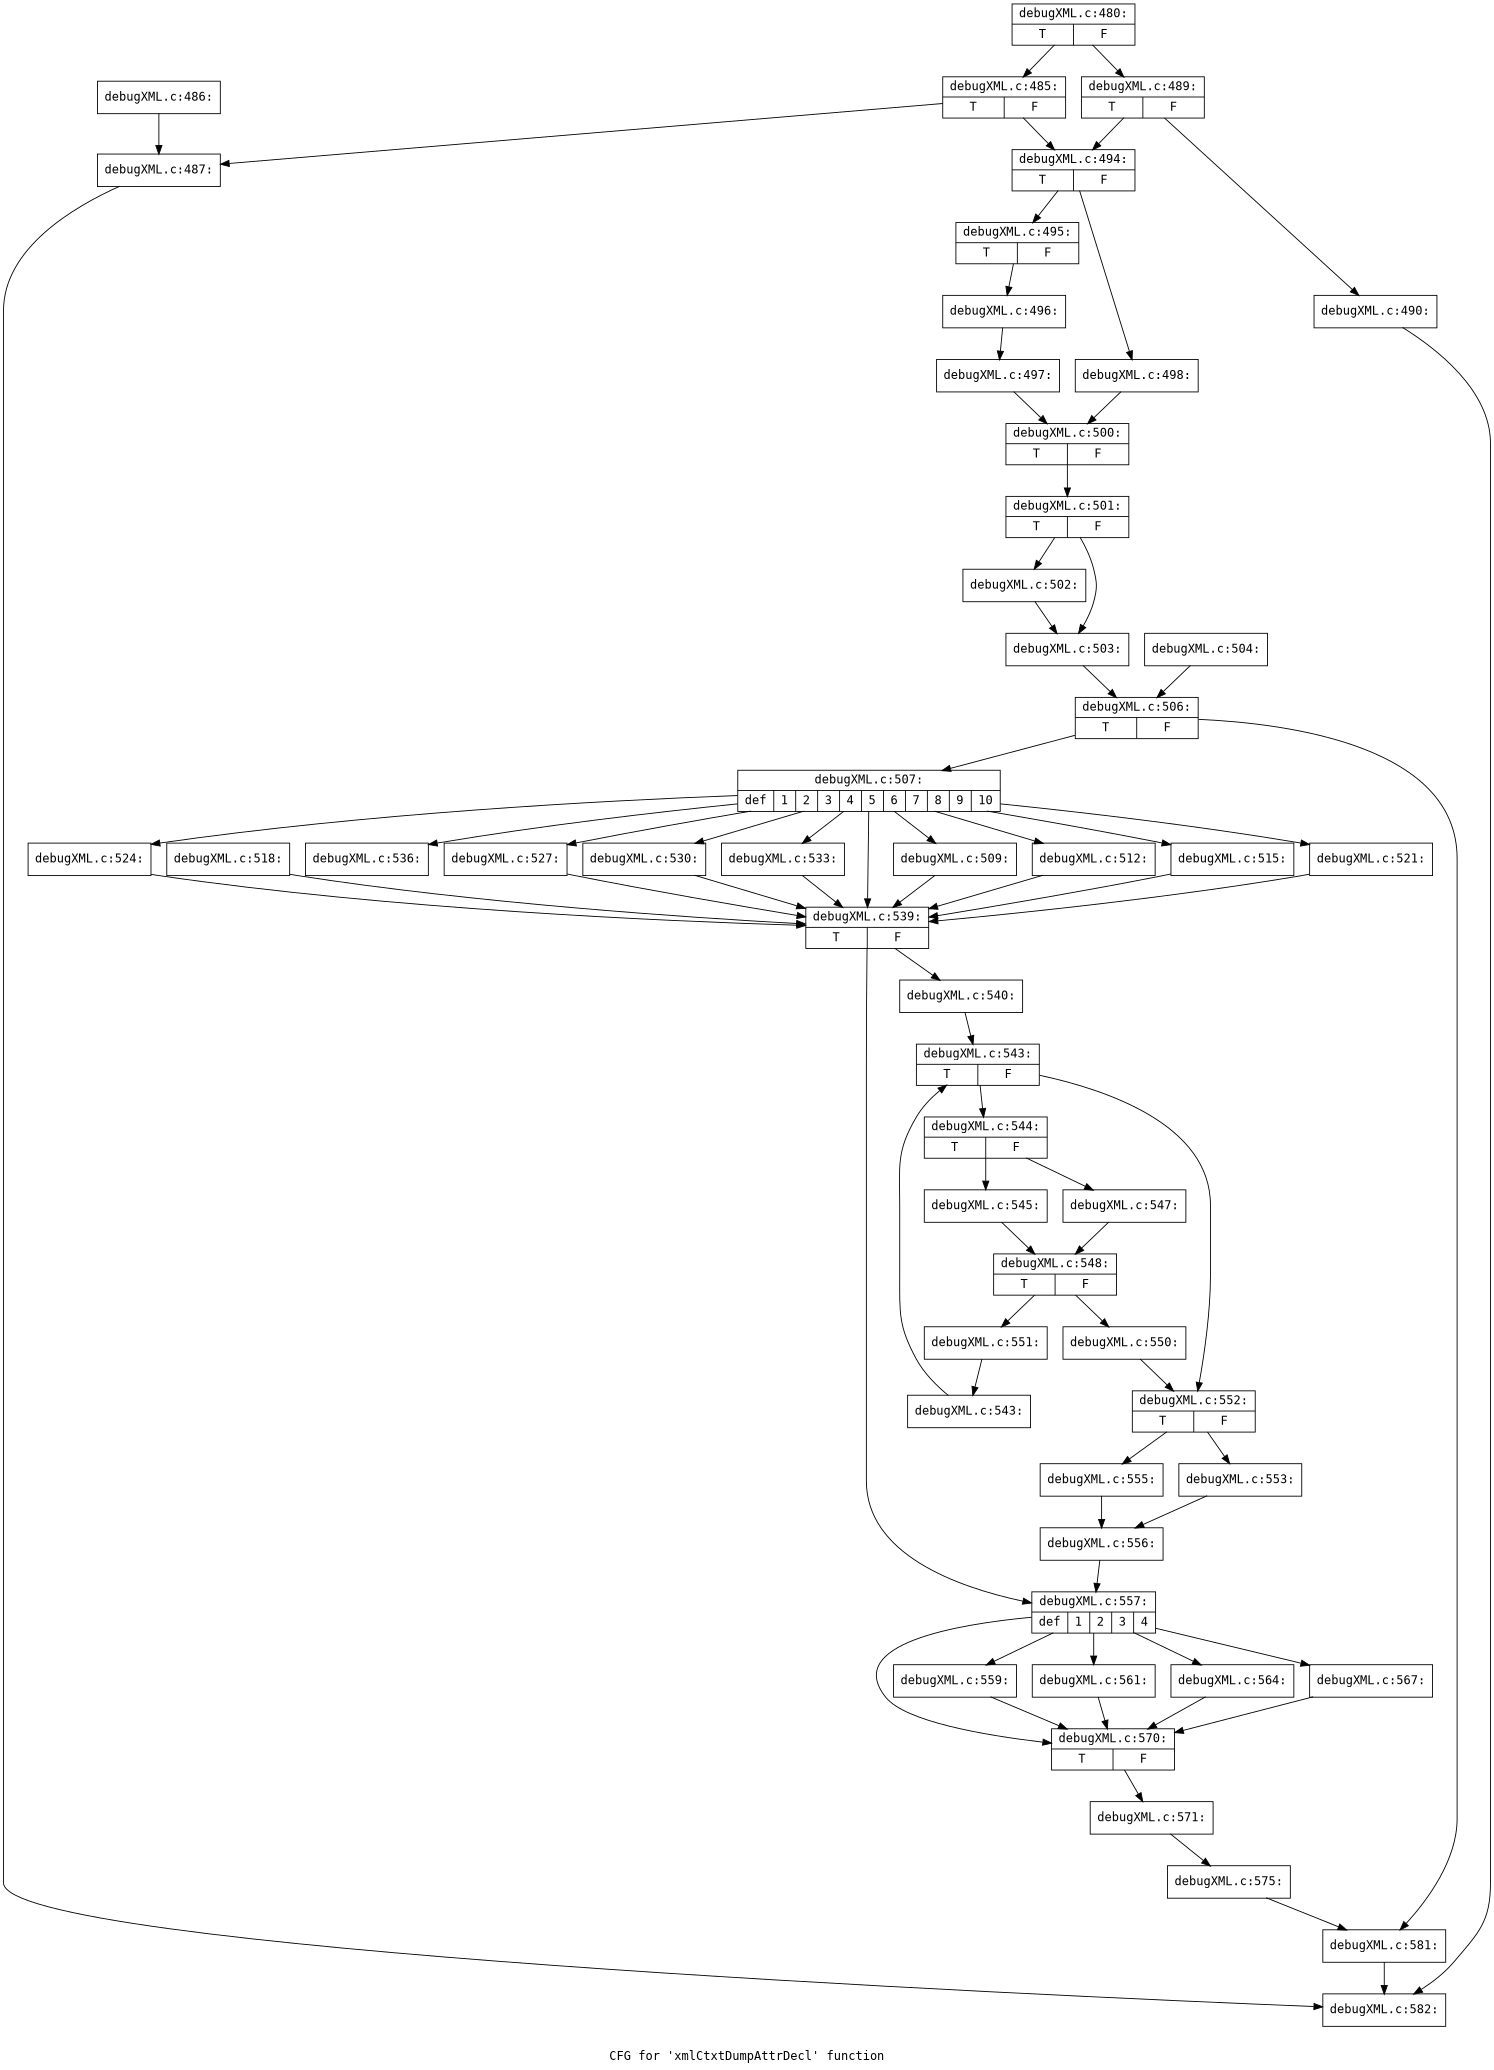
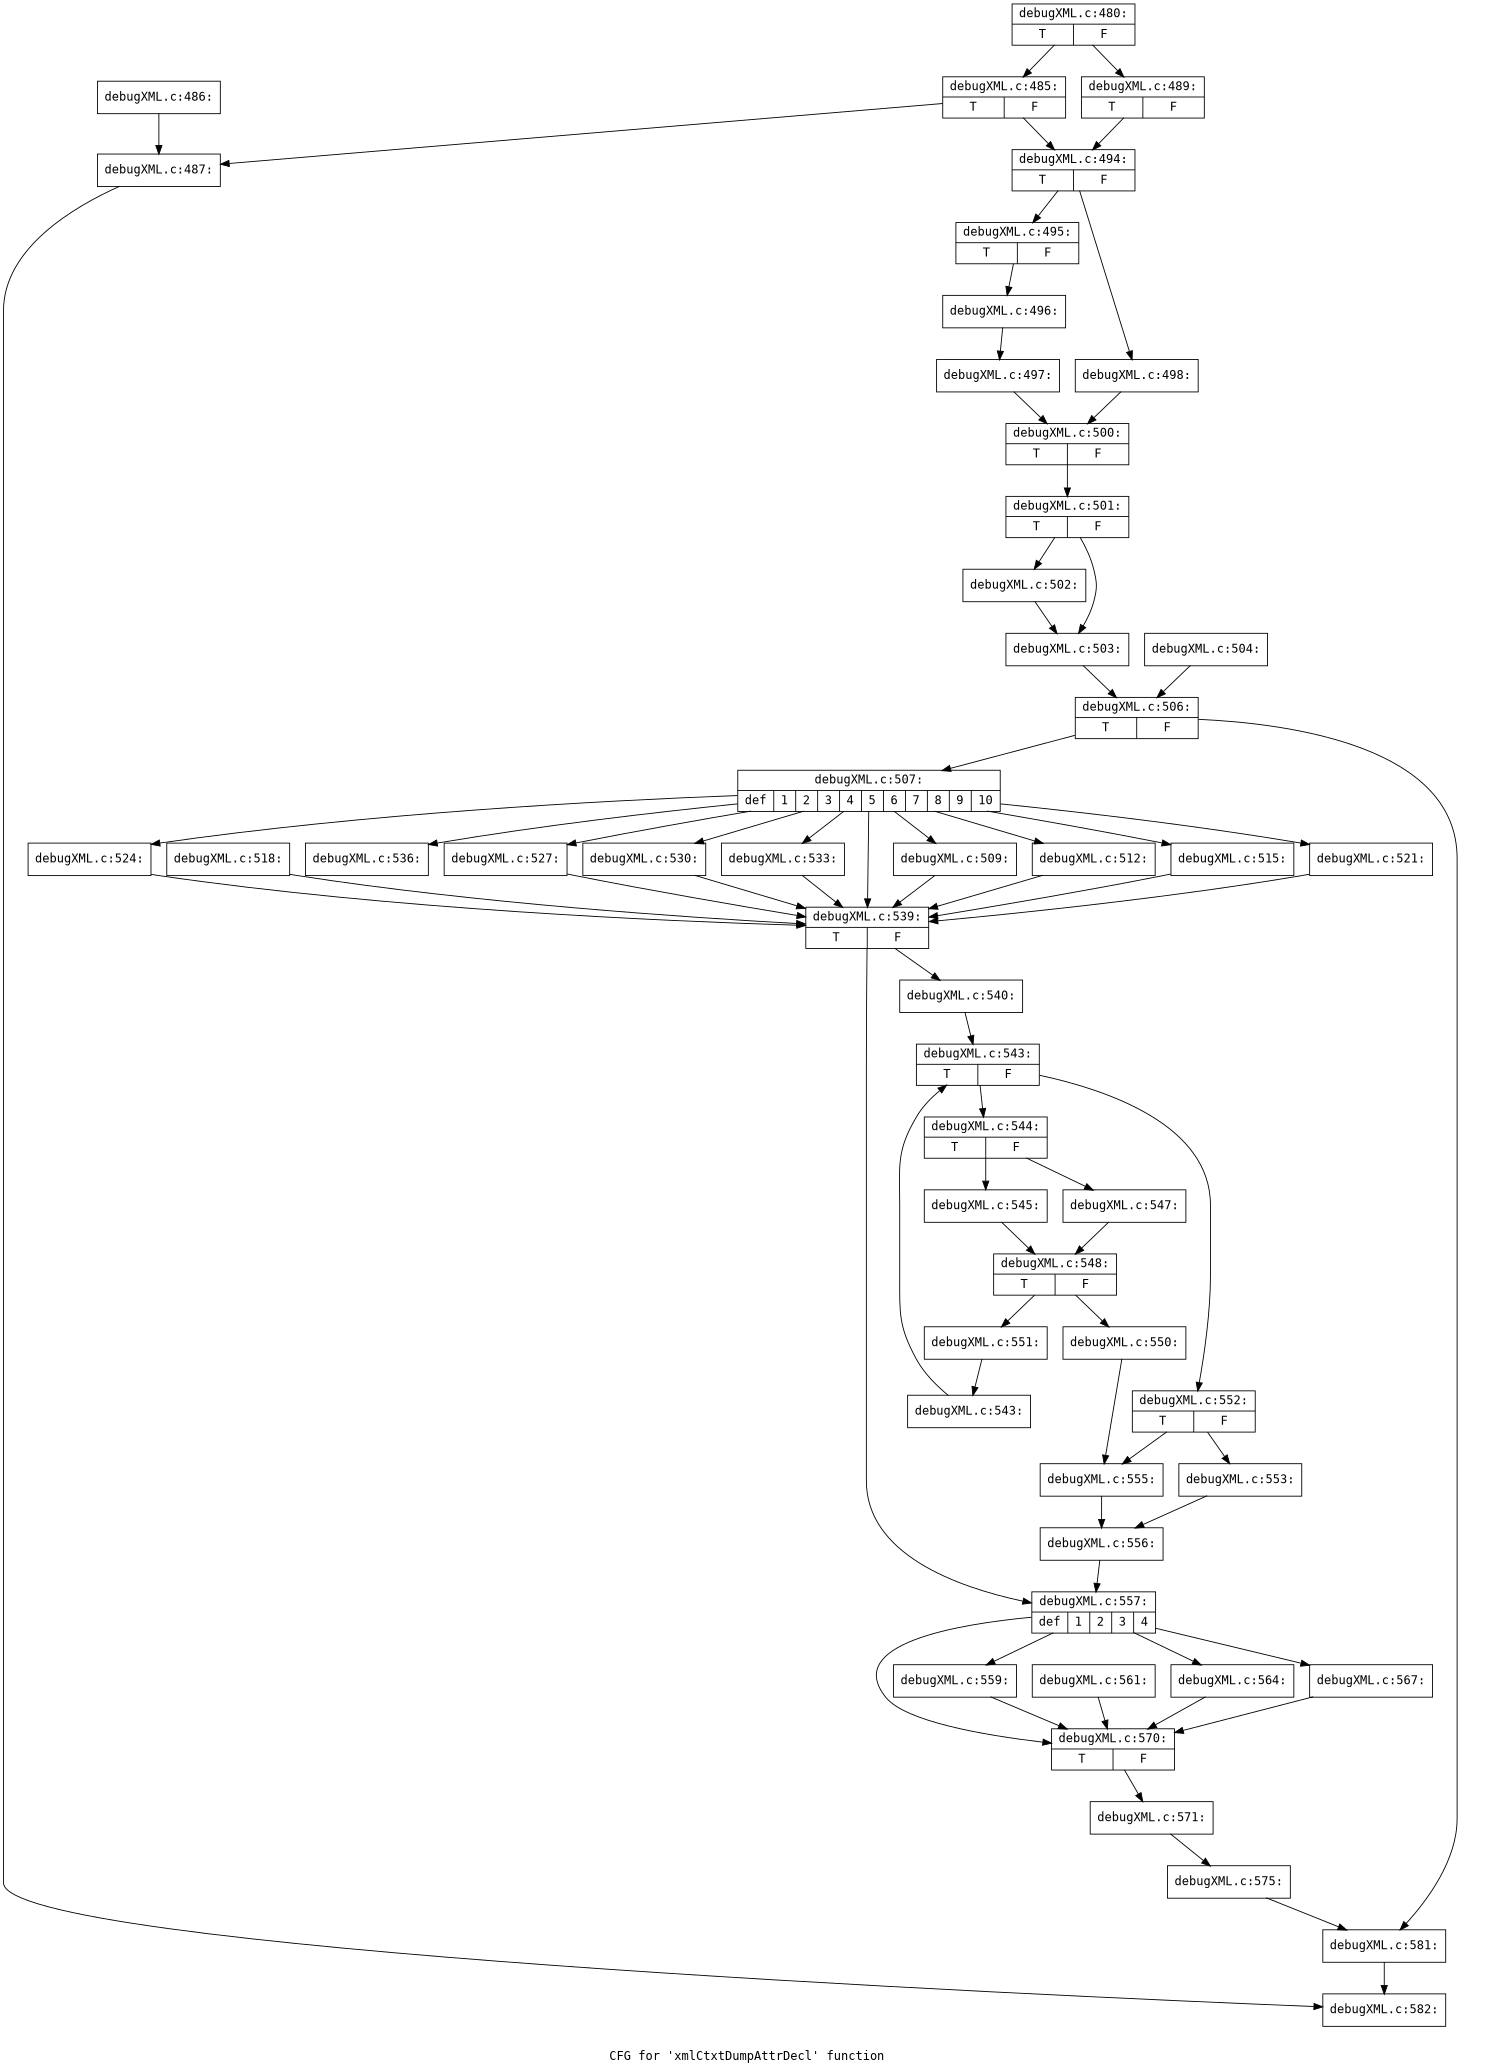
node "debugXML.c:490:": removed
edge "debugXML.c:550:" -> "debugXML.c:552:": now "debugXML.c:550:" -> "debugXML.c:555:"
edge "debugXML.c:557:" -> "debugXML.c:561:": removed
